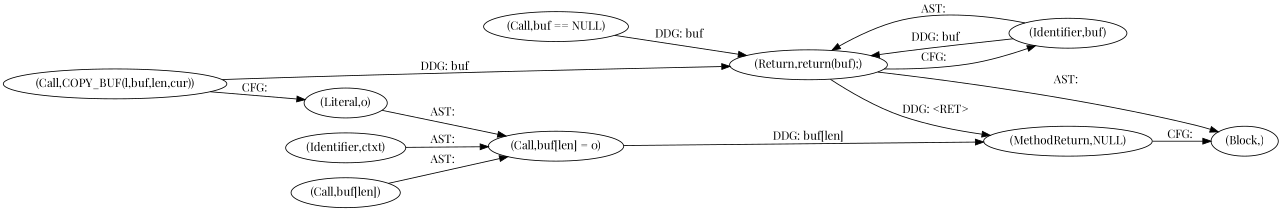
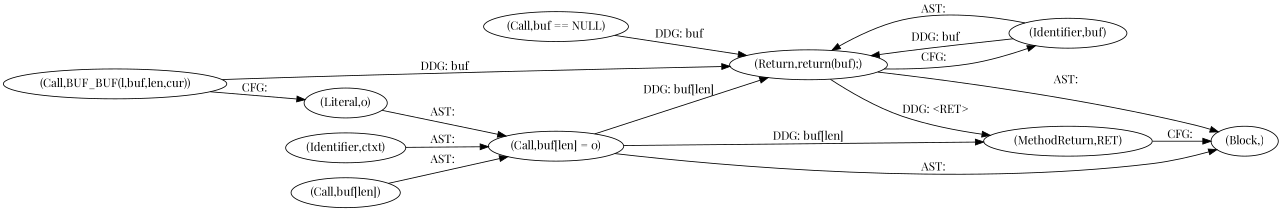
node "(Call,COPY_BUF(l,buf,len,cur))": label "(Call,COPY_BUF(l,buf,len,cur))" -> "(Call,BUF_BUF(l,buf,len,cur))"
edge "(Call,buf[len] = 0)" -> "(Return,return(buf);)": added, label "DDG: buf[len]"
node "(MethodReturn,NULL)": label "(MethodReturn,NULL)" -> "(MethodReturn,RET)"
edge "(Call,buf[len] = 0)" -> "(Block,)": added, label "AST:"
